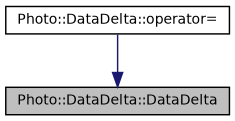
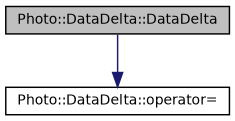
edge "Photo::DataDelta::operator=" -> "Photo::DataDelta::DataDelta": reversed
